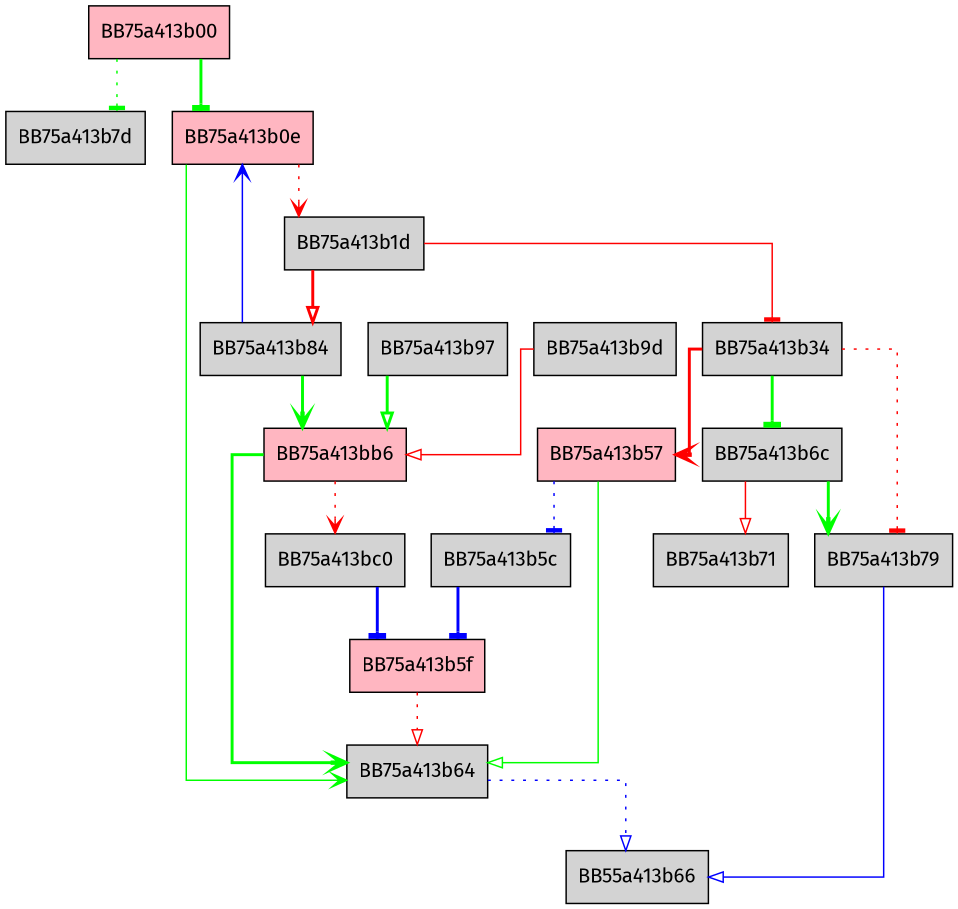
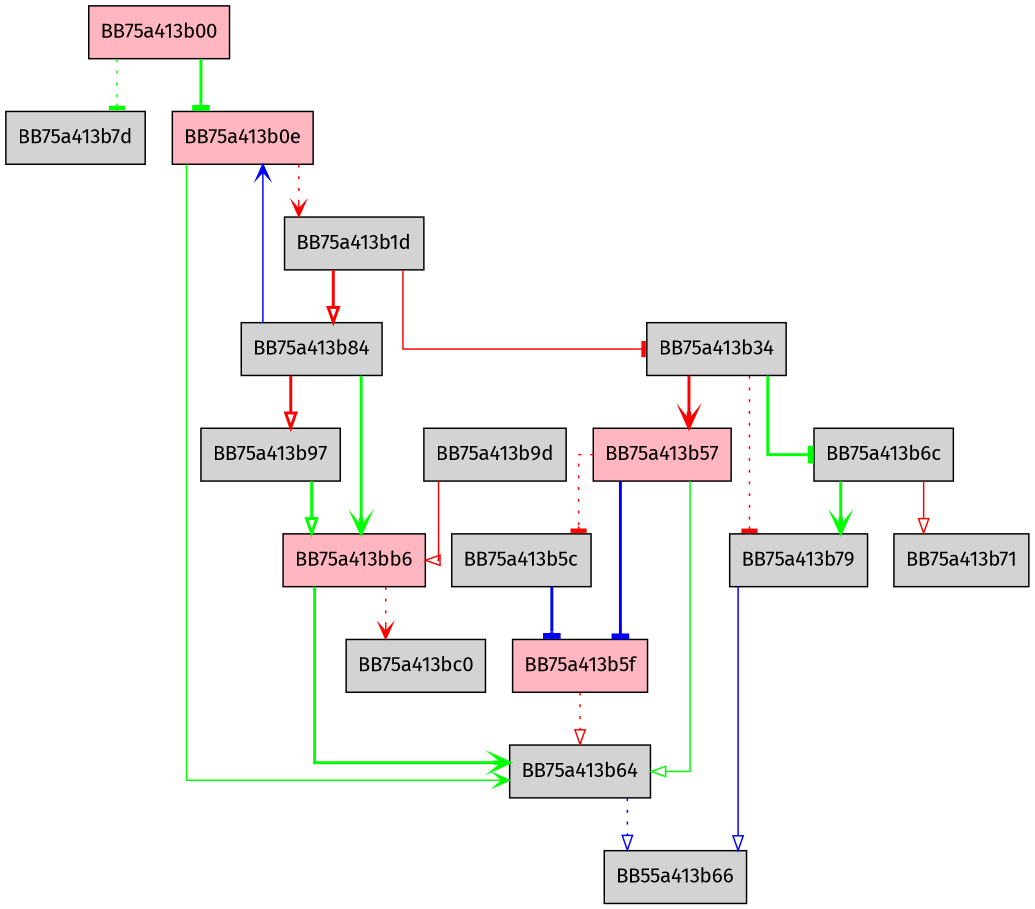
edge "BB75a413b84" -> "BB75a413b97": added
edge "BB75a413b57" -> "BB75a413b5c": color blue -> red
edge "BB75a413bc0" -> "BB75a413b5f": now "BB75a413b57" -> "BB75a413b5f"
